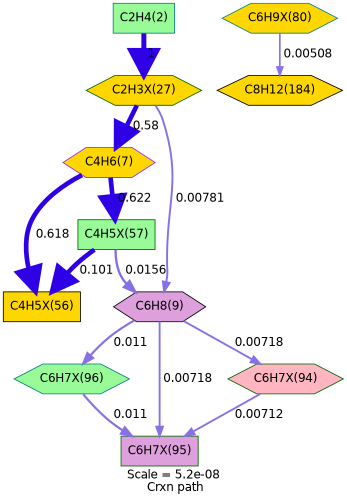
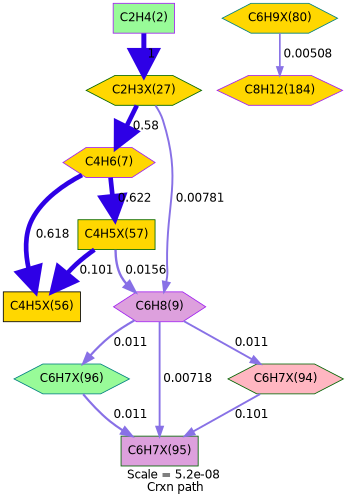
node "C2H4(2)": color teal -> purple
node "C8H12(184)": color black -> purple
node "C4H5X(57)": fillcolor palegreen -> gold
node "C6H8(9)": color black -> purple
edge "C6H8(9)" -> "C6H7X(94)": label " 0.00718" -> " 0.011"
edge "C6H7X(94)" -> "C6H7X(95)": label " 0.00712" -> " 0.101"
